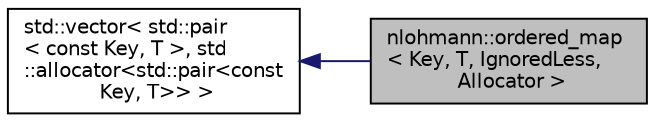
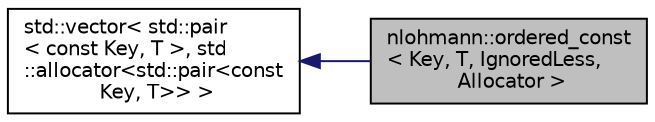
node "nlohmann::ordered_map < Key, T, IgnoredLess, Allocator >": label "nlohmann::ordered_map < Key, T, IgnoredLess, Allocator >" -> "nlohmann::ordered_const < Key, T, IgnoredLess, Allocator >"
